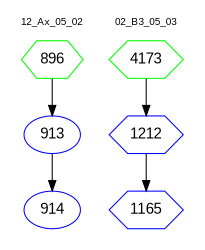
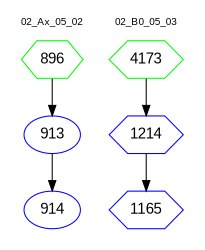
cluster "12_Ax_05_02": label "12_Ax_05_02" -> "02_Ax_05_02"
cluster "02_B3_05_03": label "02_B3_05_03" -> "02_B0_05_03"
node "1212": label "1212" -> "1214"
